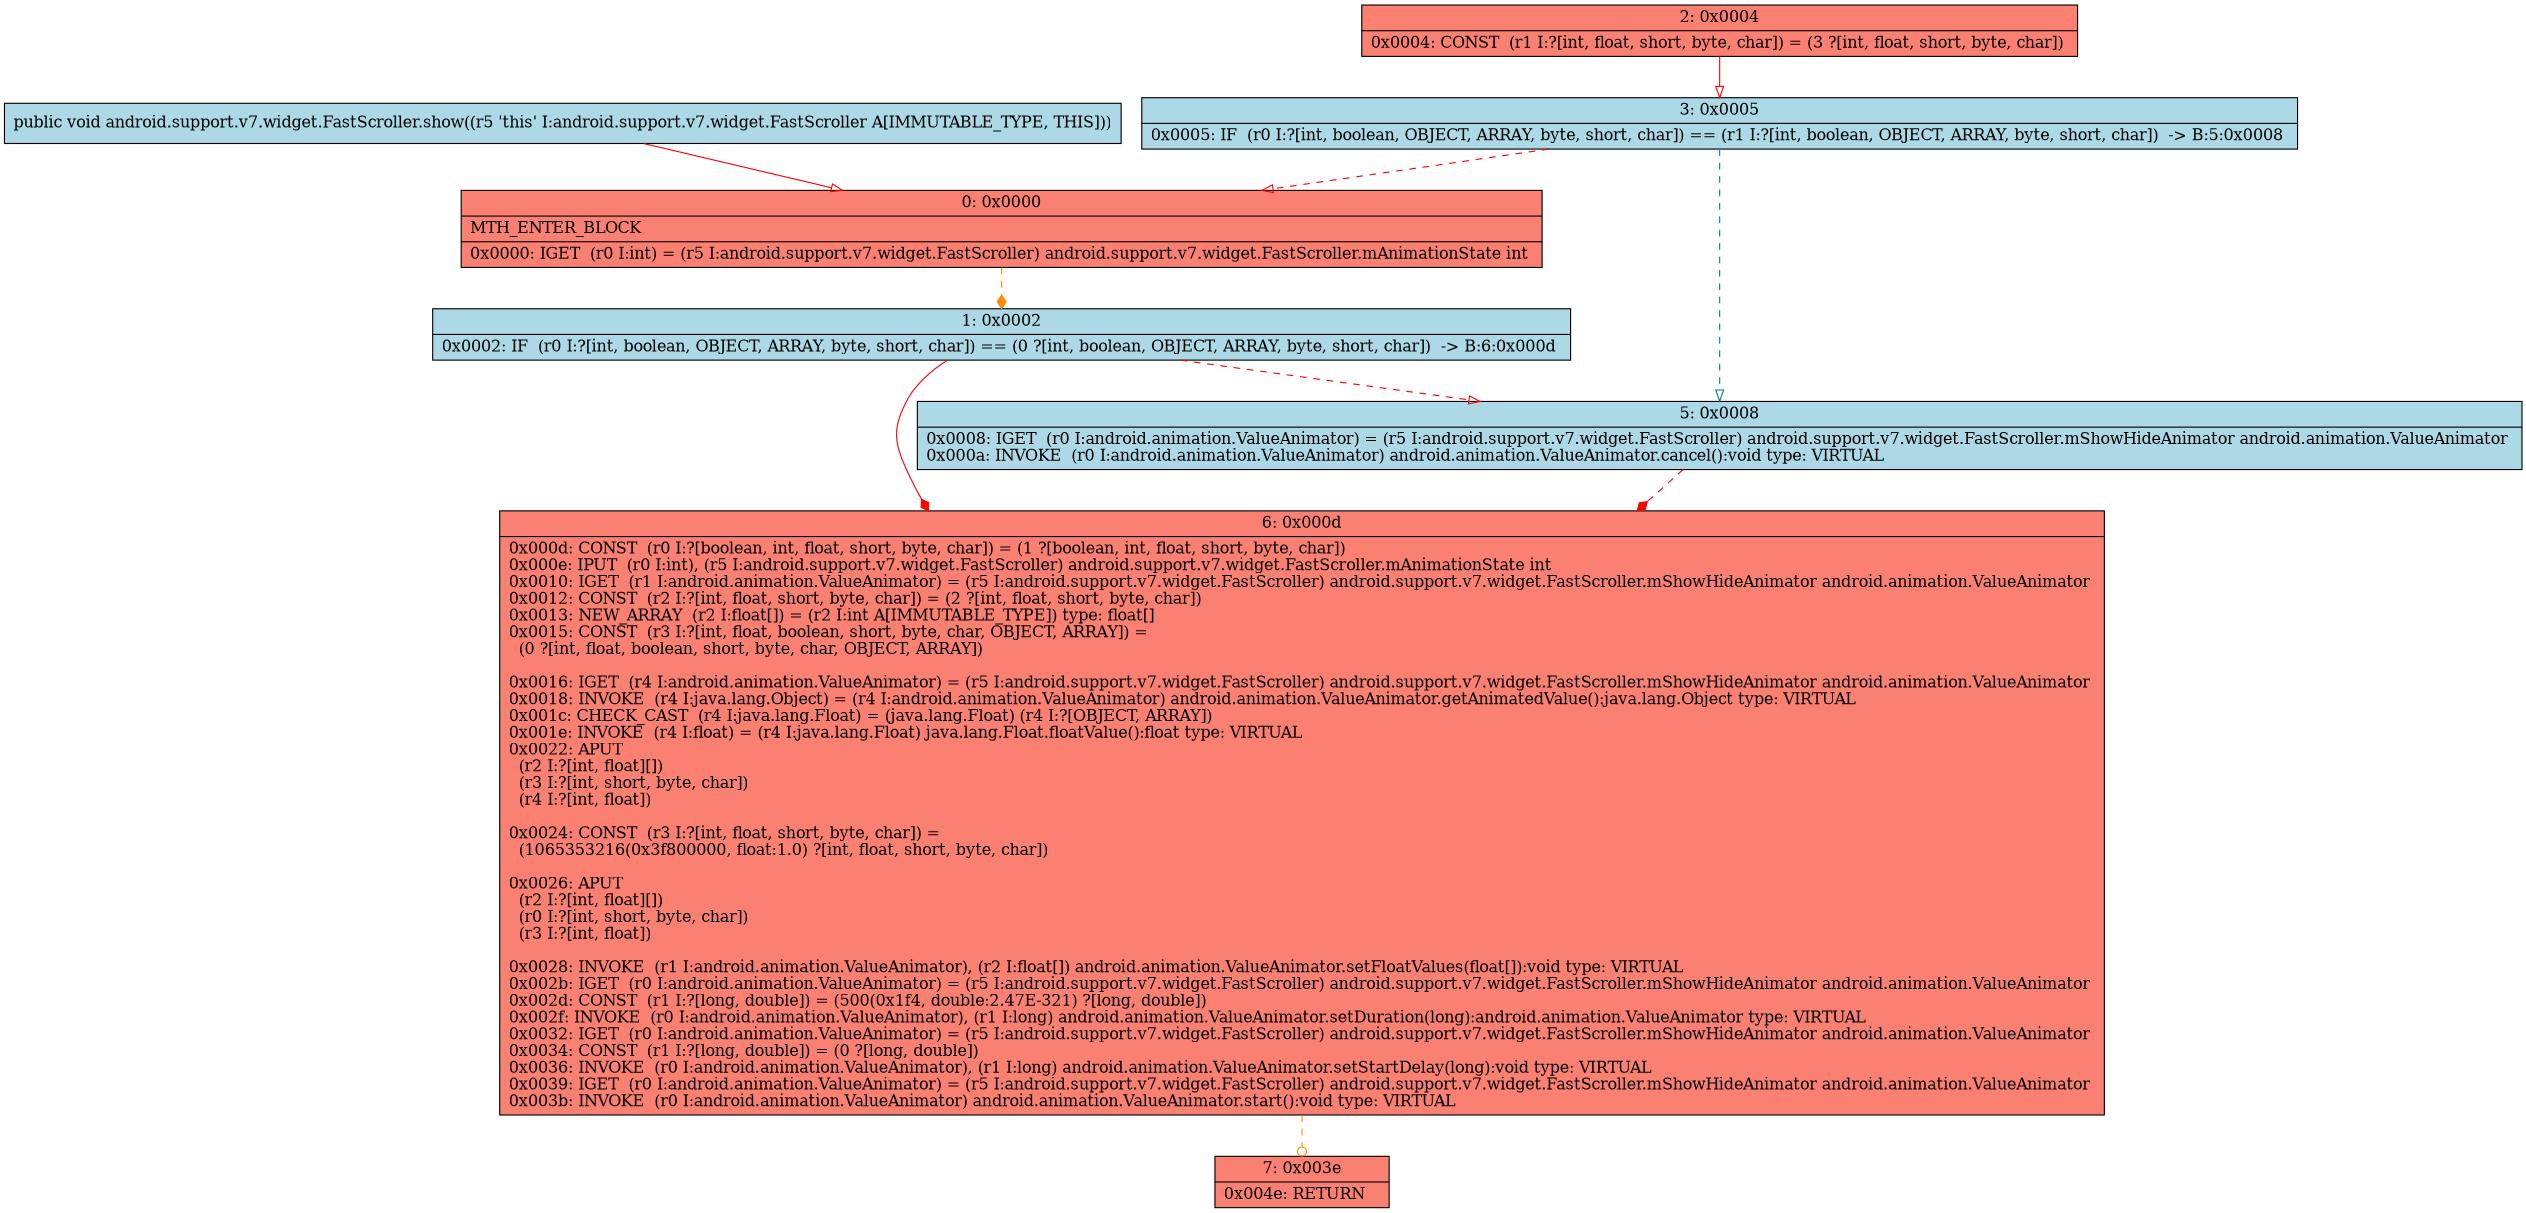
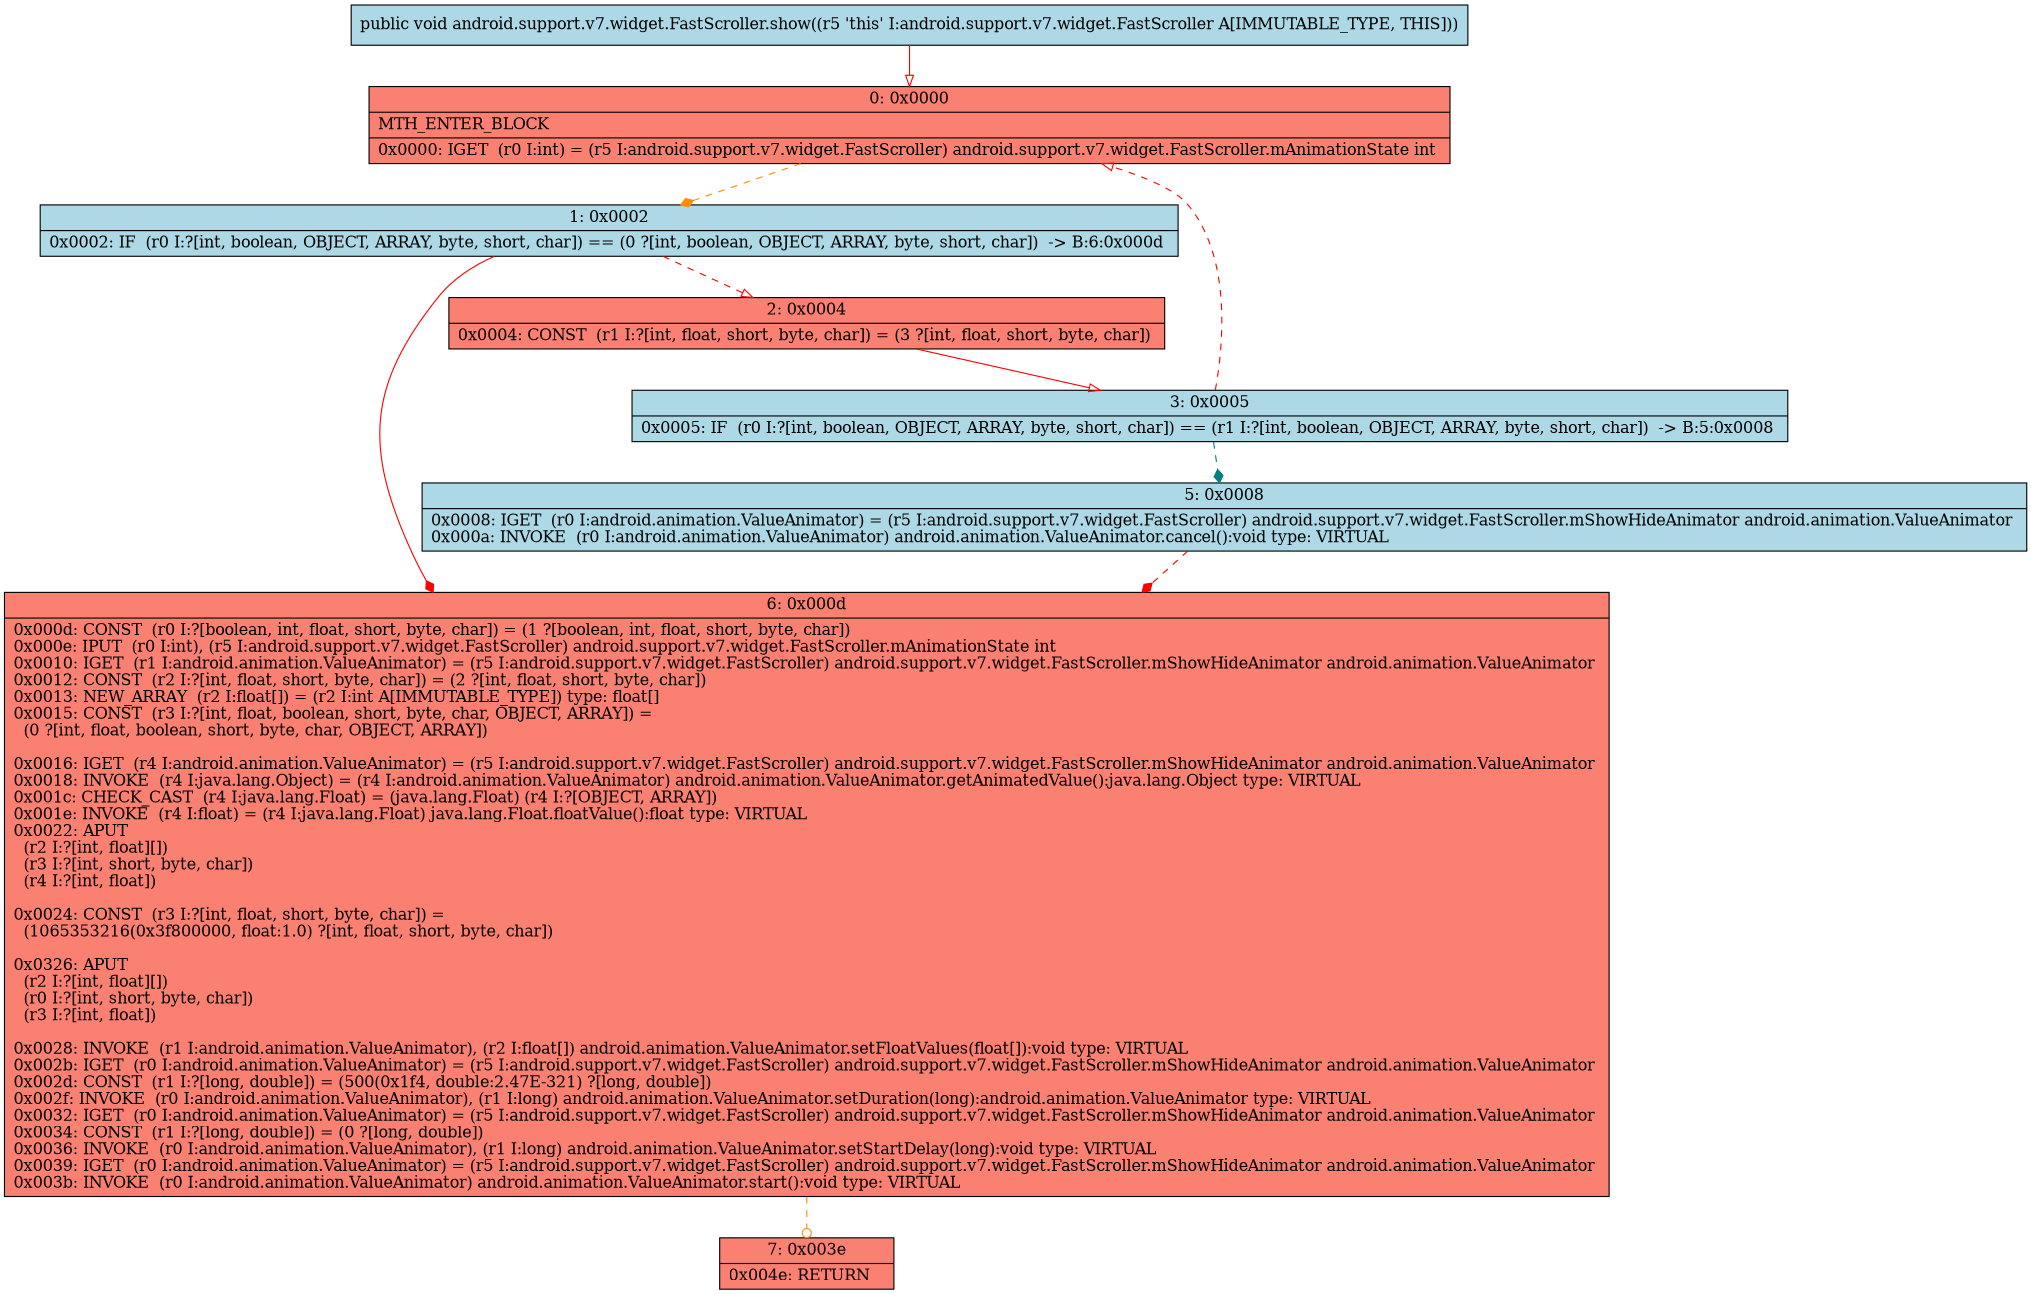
edge "3: 0x0005" -> "5: 0x0008": arrowhead onormal -> diamond
edge "1: 0x0002" -> "5: 0x0008": now "1: 0x0002" -> "2: 0x0004"
node "6: 0x000d": text "0x0026: APUT" -> "0x0326: APUT"
